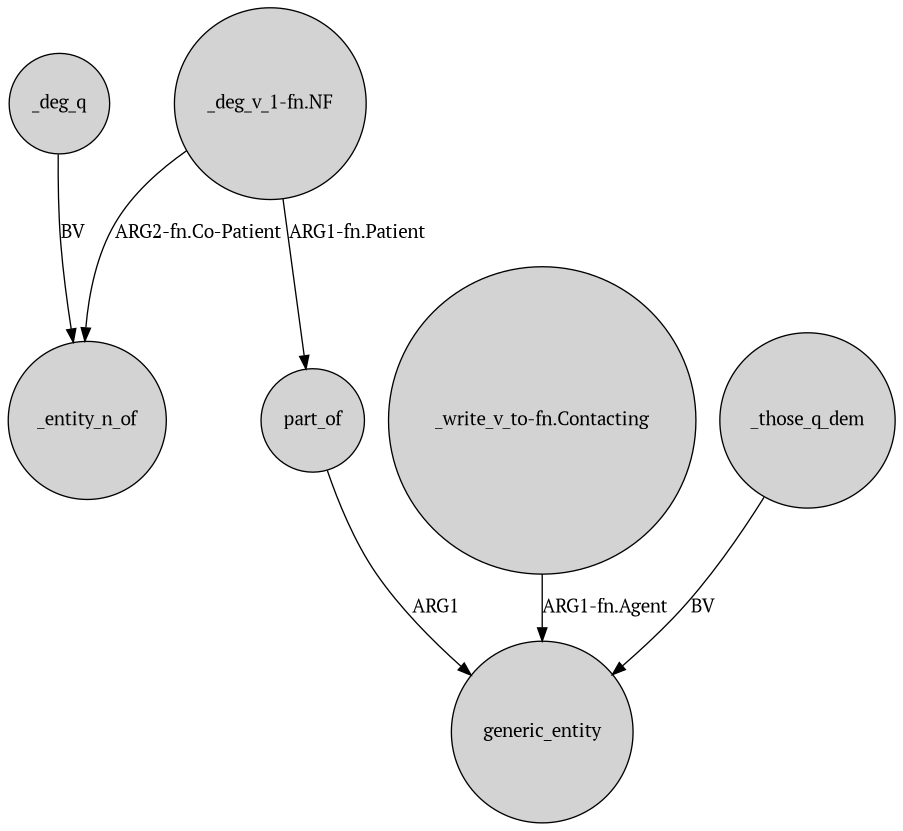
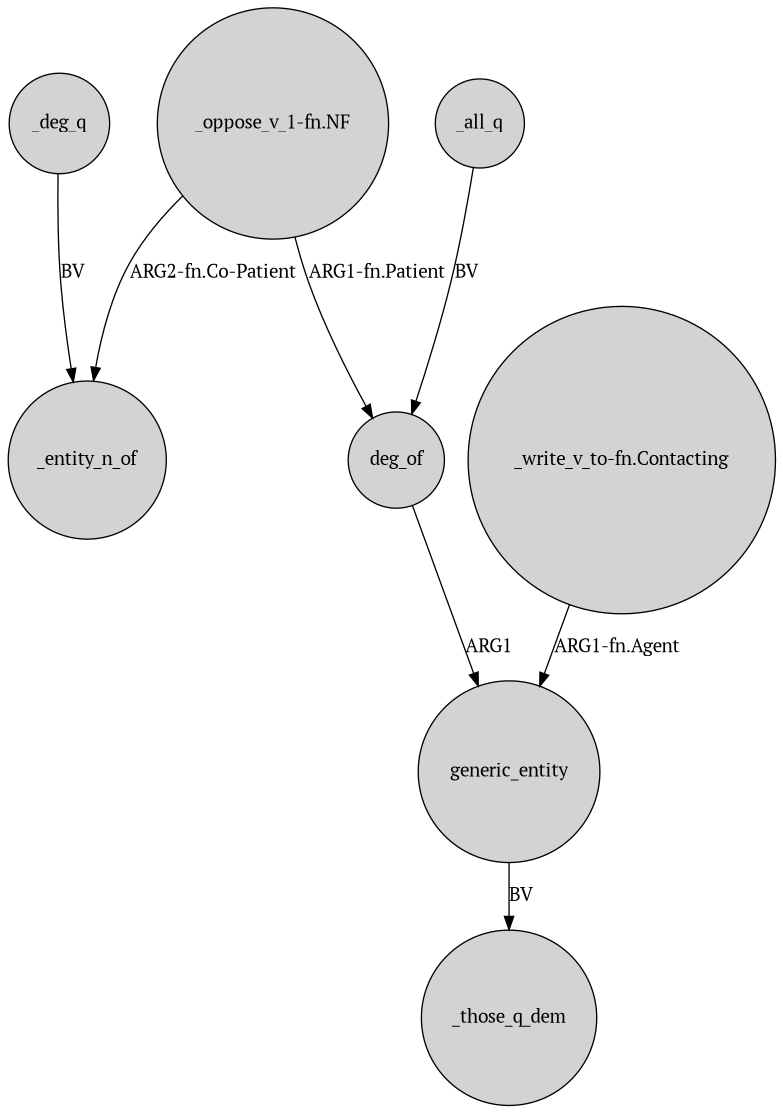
node "_deg_v_1-fn.NF": label "_deg_v_1-fn.NF" -> "_oppose_v_1-fn.NF"
node "_all_q": added
node "part_of": label "part_of" -> "deg_of"
edge "_those_q_dem" -> "generic_entity": reversed
